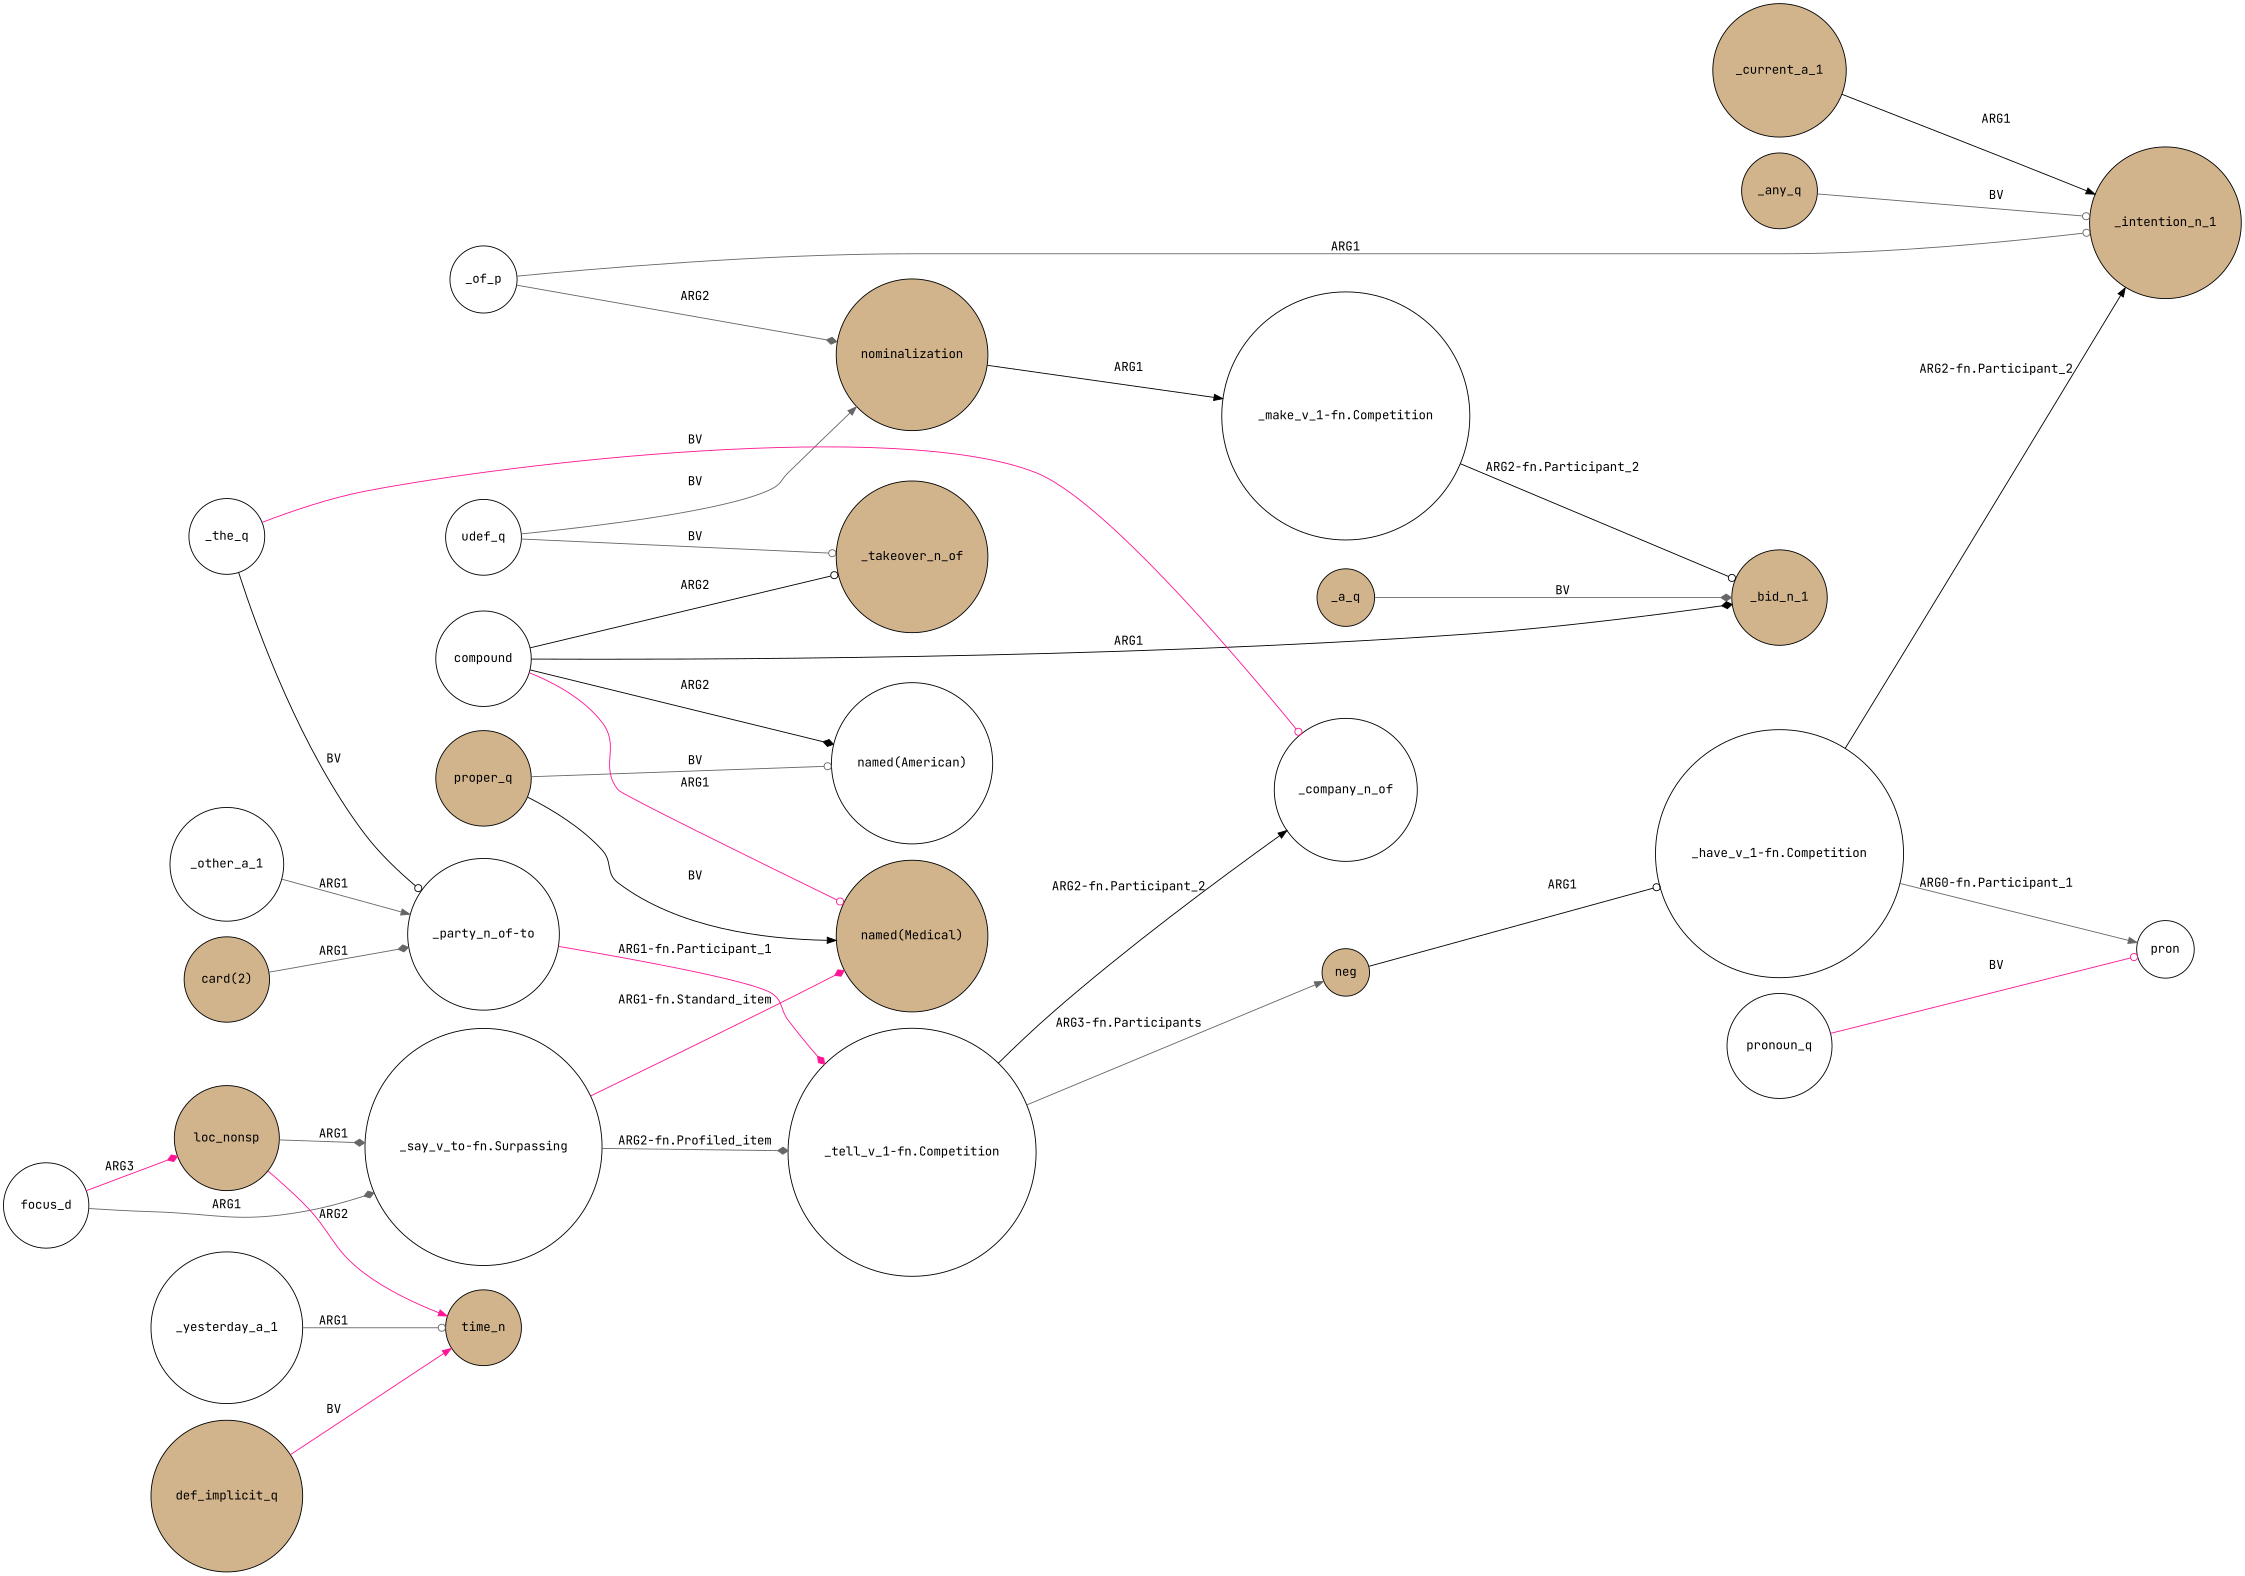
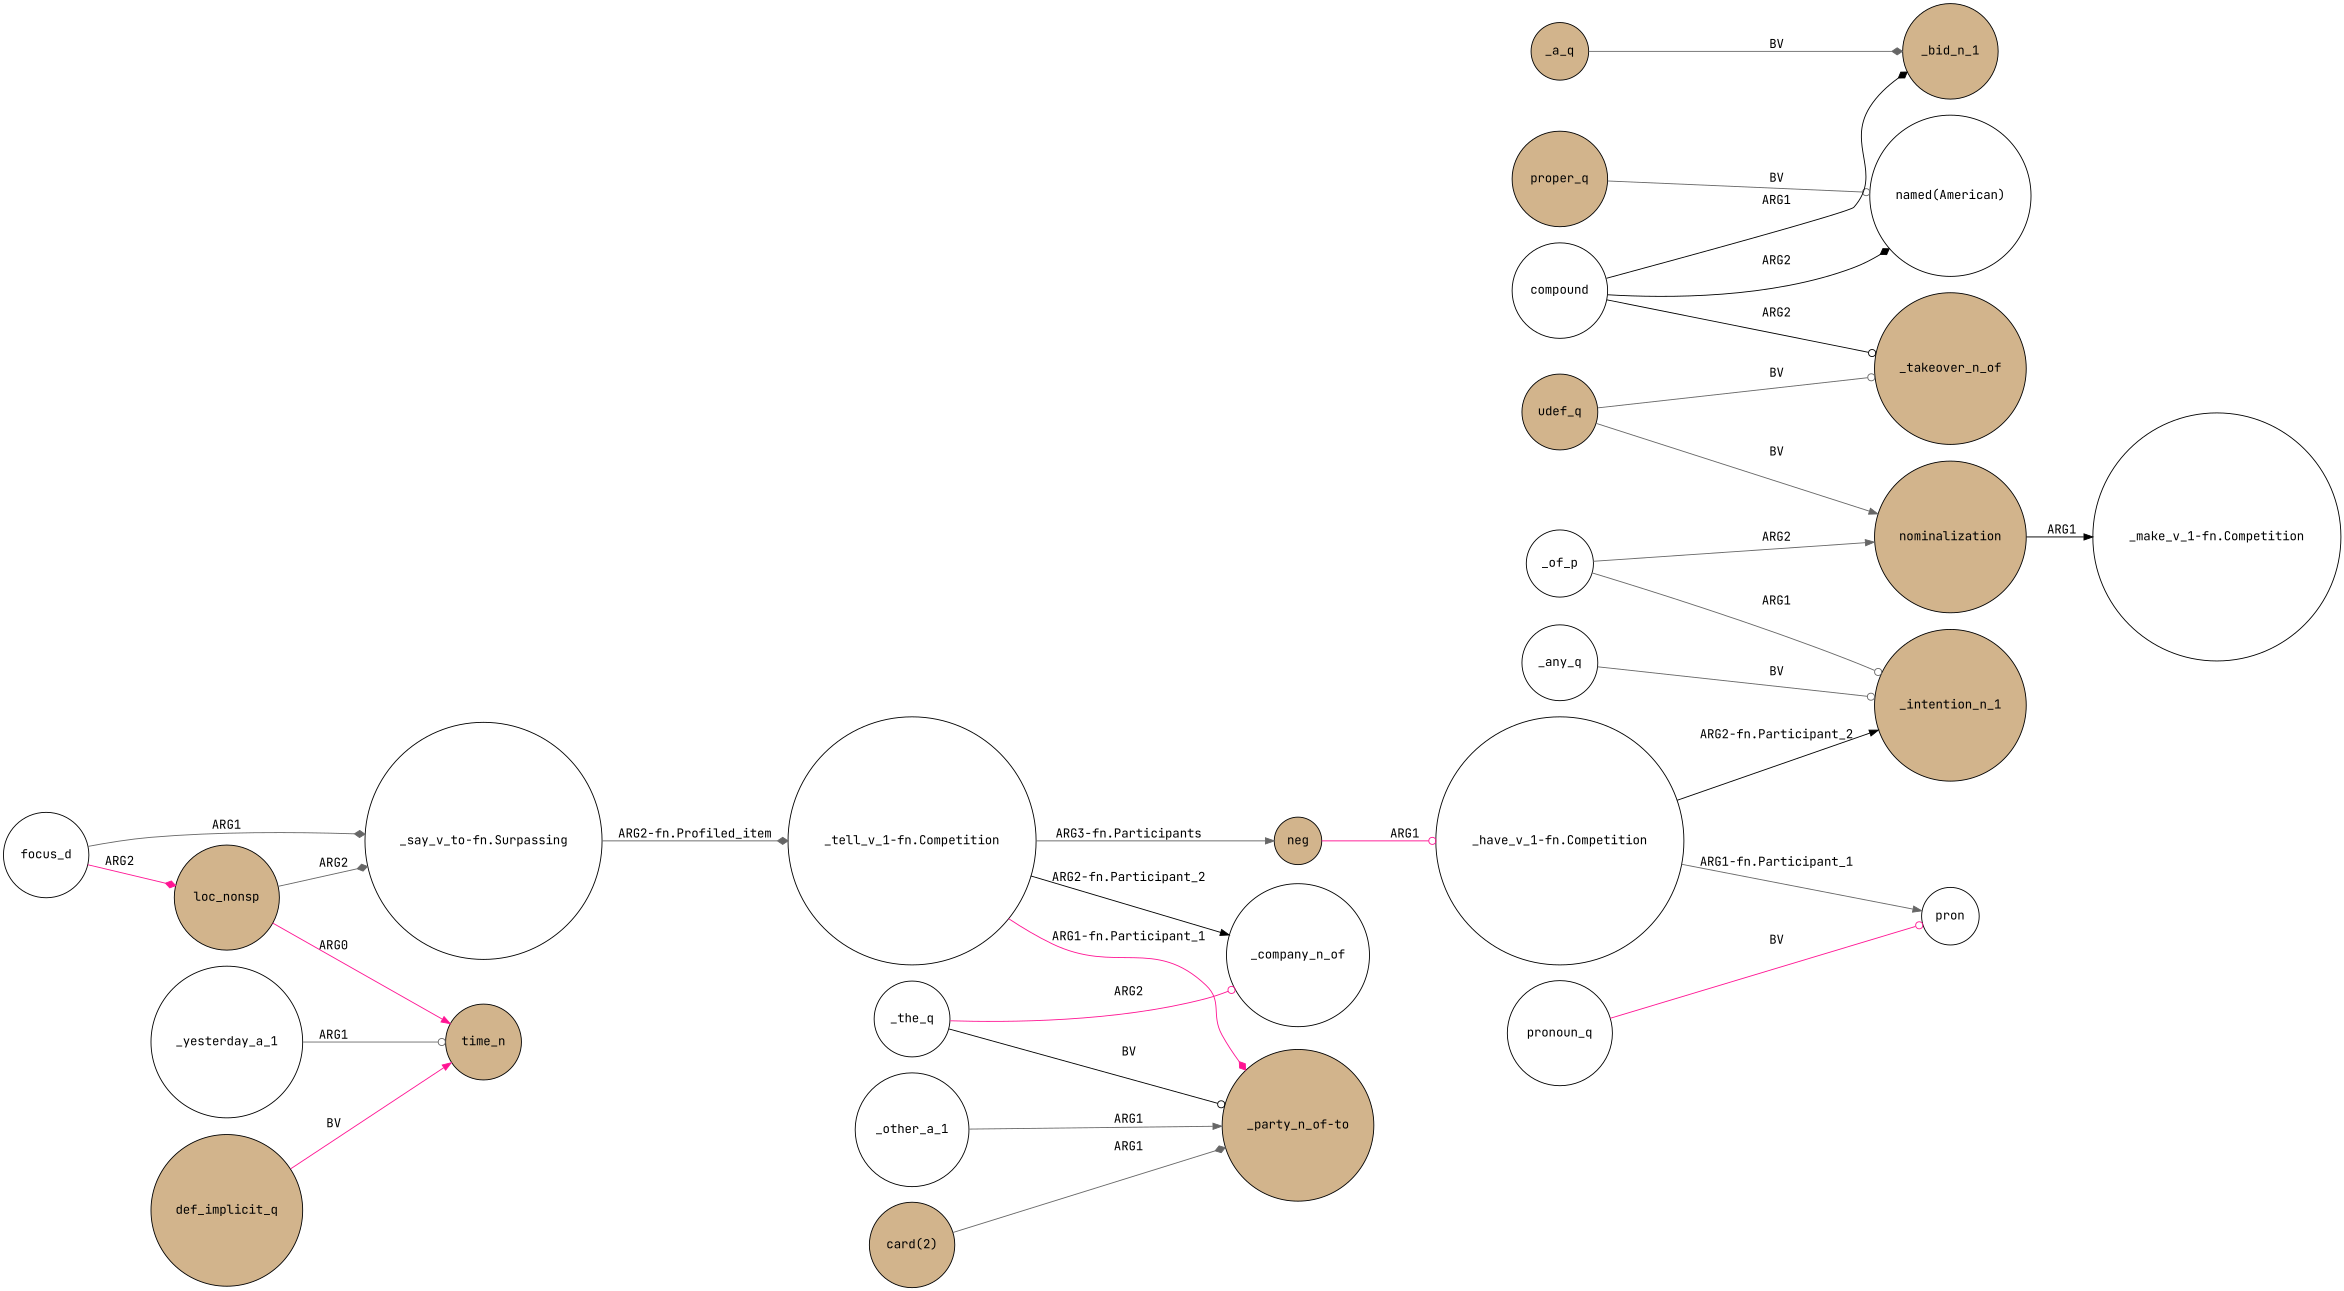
node "_current_a_1": removed
node "_any_q": fillcolor tan -> white
edge "_of_p" -> "nominalization": arrowhead diamond -> normal
edge "_the_q" -> "_company_n_of": label "BV" -> "ARG2"
edge "_make_v_1-fn.Competition" -> "_bid_n_1": removed, label "ARG2-fn.Participant_2"
node "udef_q": fillcolor white -> tan
edge "_have_v_1-fn.Competition" -> "pron": label "ARG0-fn.Participant_1" -> "ARG1-fn.Participant_1"
edge "neg" -> "_have_v_1-fn.Competition": color black -> deeppink
node "_party_n_of-to": fillcolor white -> tan
node "named(Medical)": removed
edge "_party_n_of-to" -> "_tell_v_1-fn.Competition": reversed
edge "loc_nonsp" -> "_say_v_to-fn.Surpassing": label "ARG1" -> "ARG2"
edge "focus_d" -> "loc_nonsp": label "ARG3" -> "ARG2"
edge "loc_nonsp" -> "time_n": label "ARG2" -> "ARG0"
